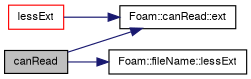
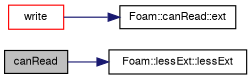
node "lessExt": label "lessExt" -> "write"
edge "canRead" -> "Foam::canRead::ext": removed
node "Foam::fileName::lessExt": label "Foam::fileName::lessExt" -> "Foam::lessExt::lessExt"
